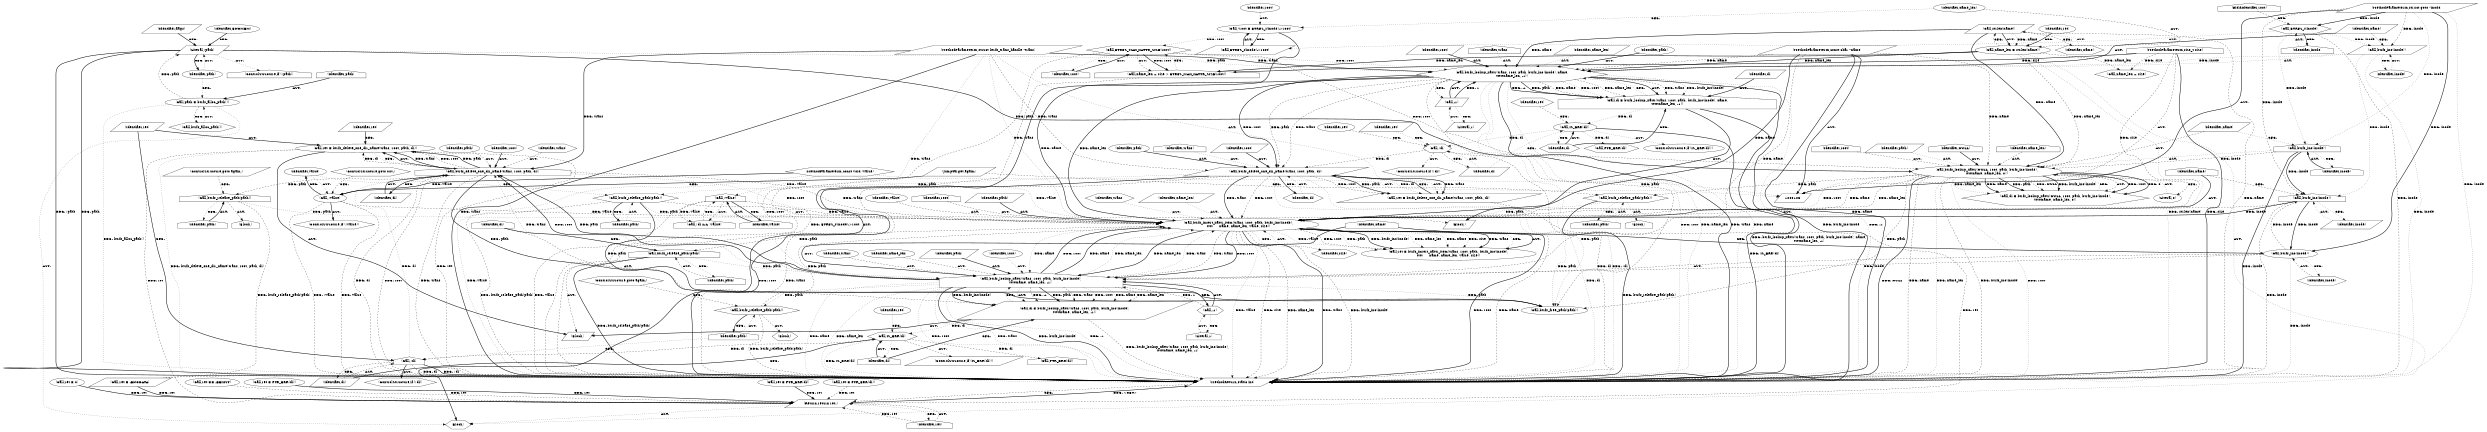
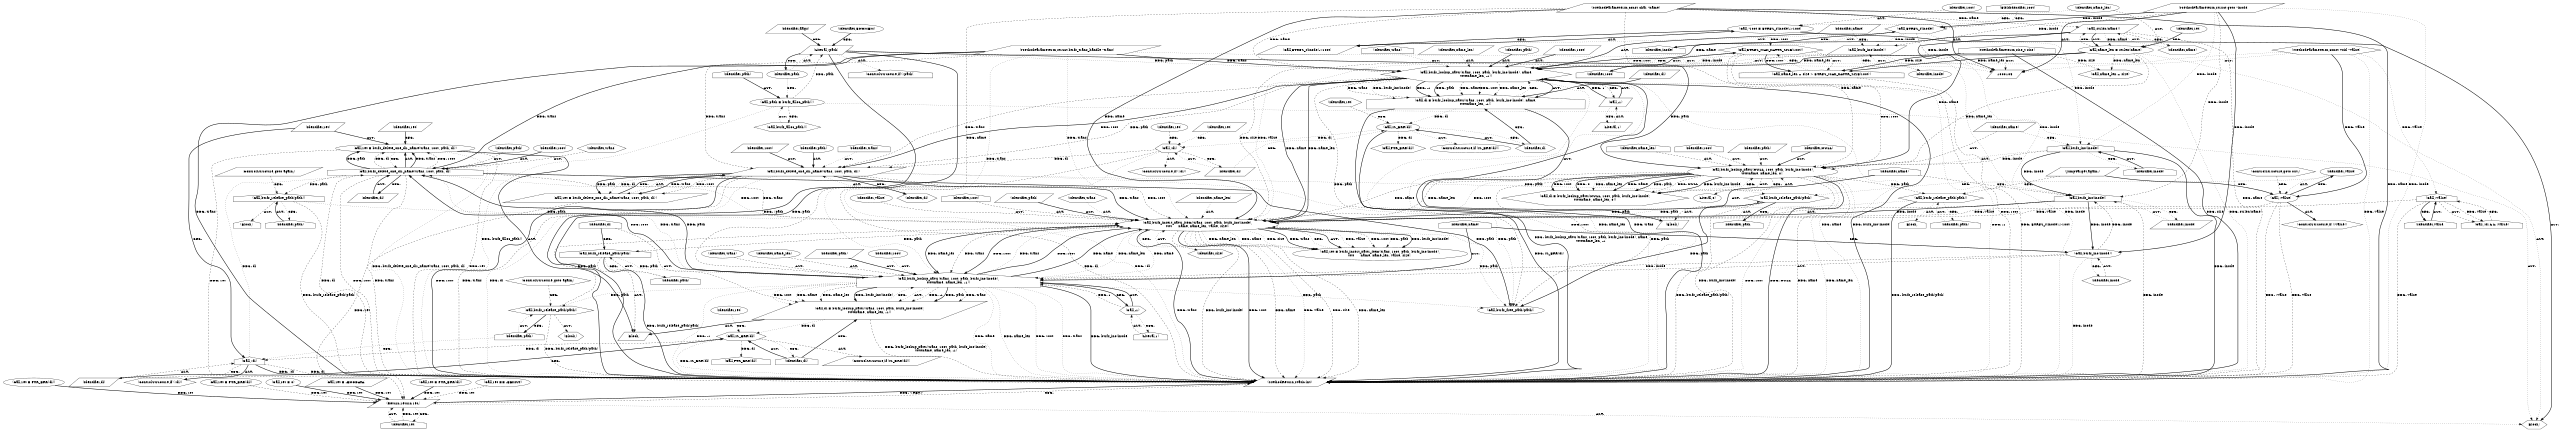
edge "(MethodParameterIn,const char *name)" -> "(Call,strlen(name))": added, label "DDG: name"
edge "(Call,BTRFS_I(inode))" -> "(MethodReturn,static int)": now "(Call,BTRFS_I(inode))" -> "1000105"
